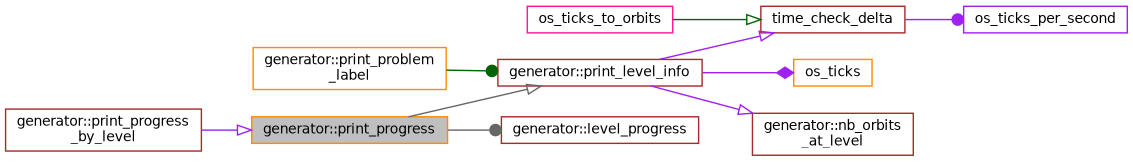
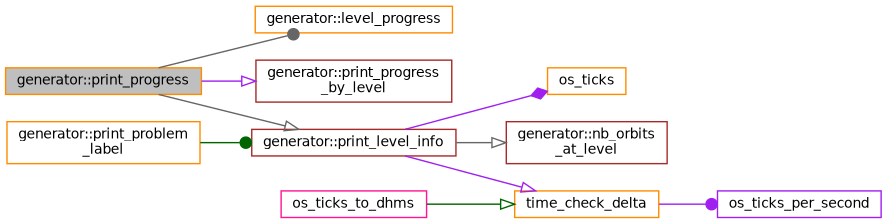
node "os_ticks_to_orbits": label "os_ticks_to_orbits" -> "os_ticks_to_dhms"
node "time_check_delta": color brown -> darkorange
edge "generator::print_level_info" -> "generator::nb_orbits _at_level": color purple -> gray40
edge "generator::print_progress _by_level" -> "generator::print_progress": reversed
node "generator::level_progress": color brown -> darkorange
